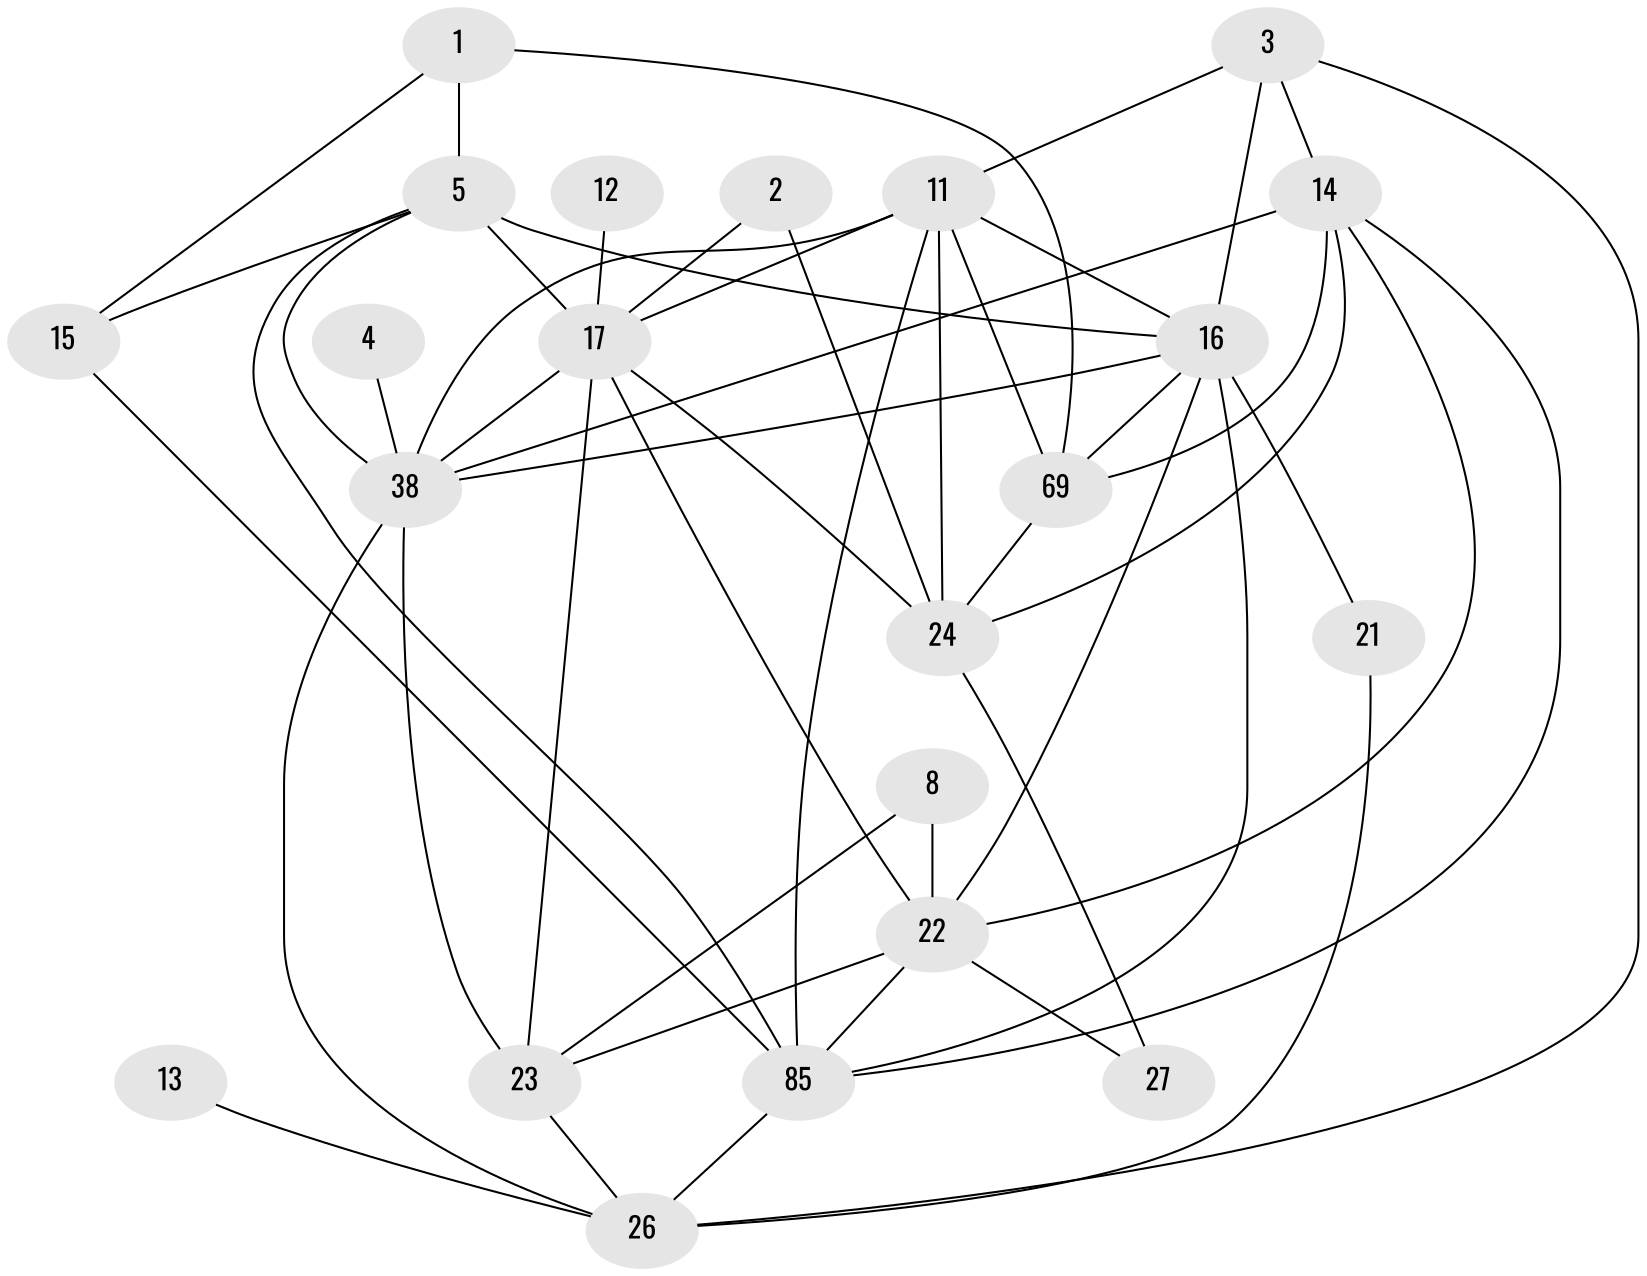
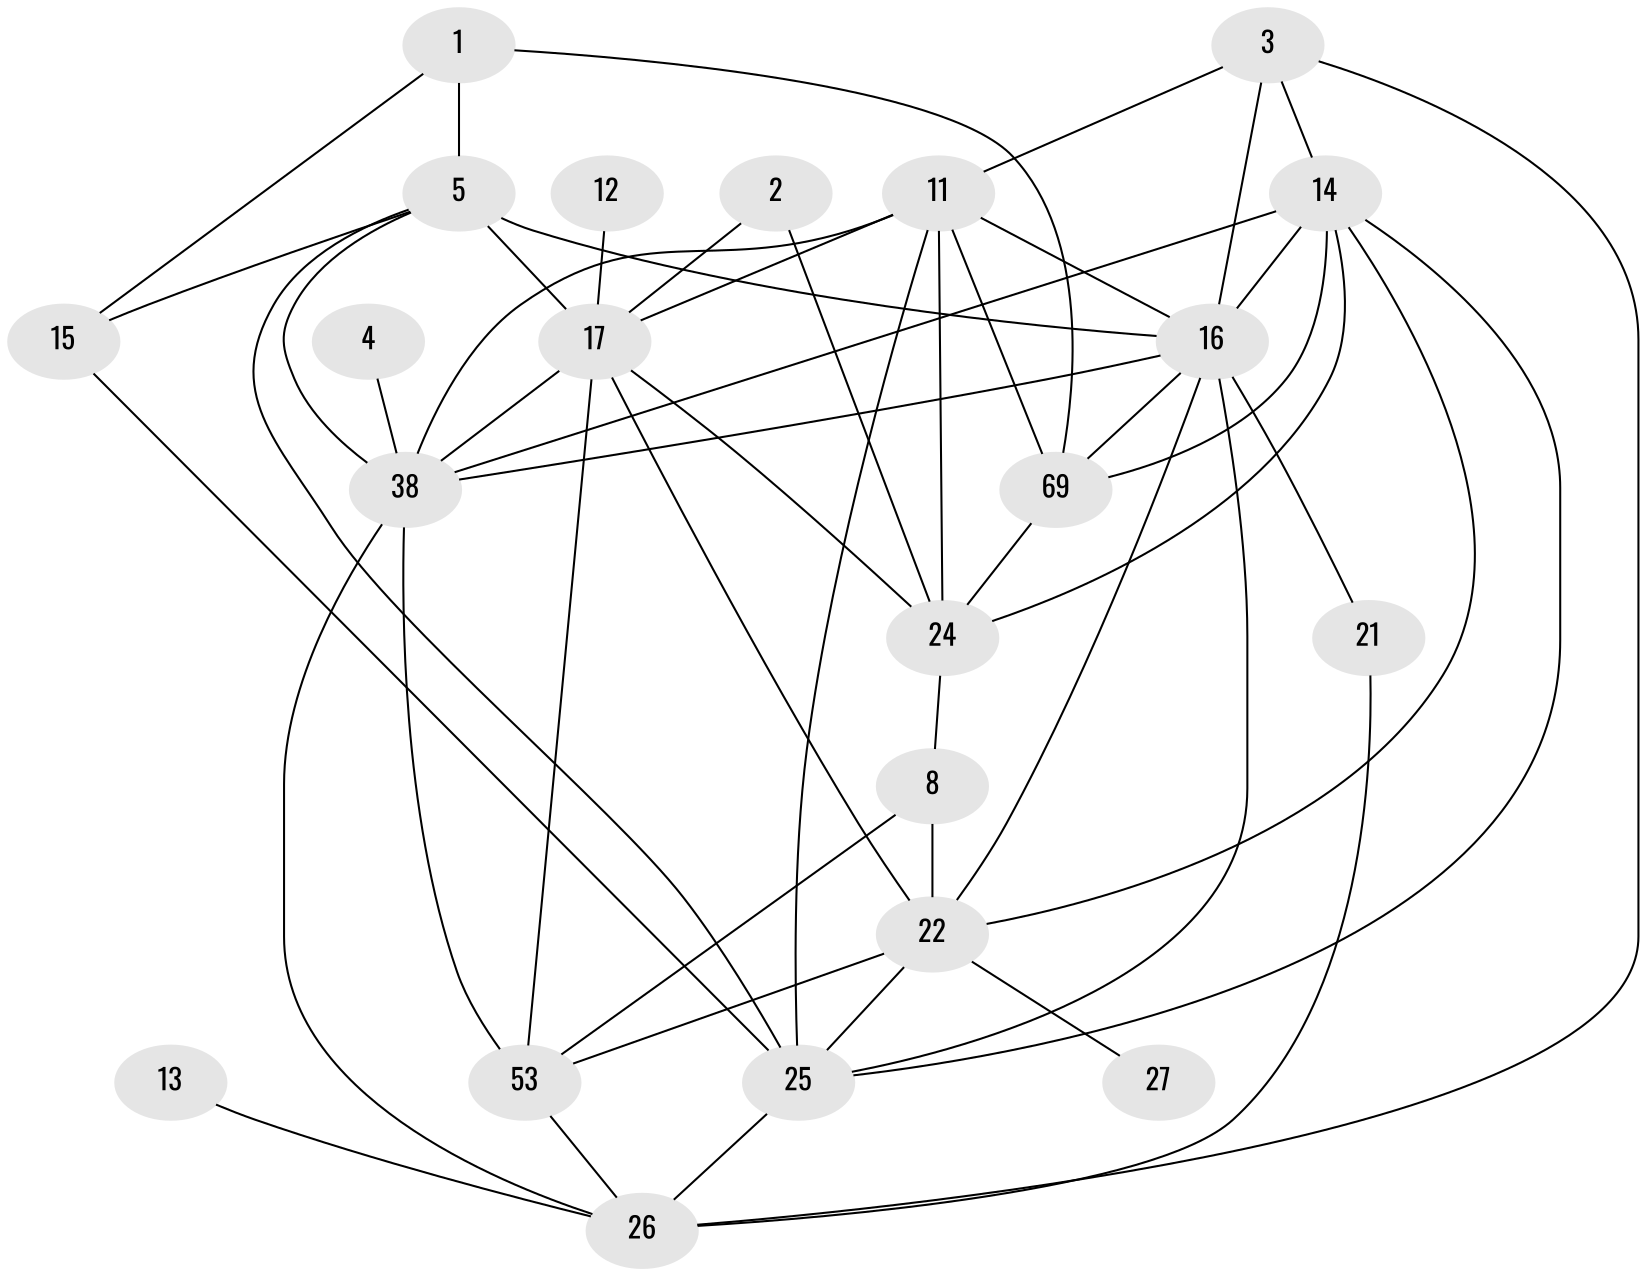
edge "14" -- "16": added
edge "24" -- "27": now "24" -- "8"
node "23": label "23" -> "53"
node "85": label "85" -> "25"
